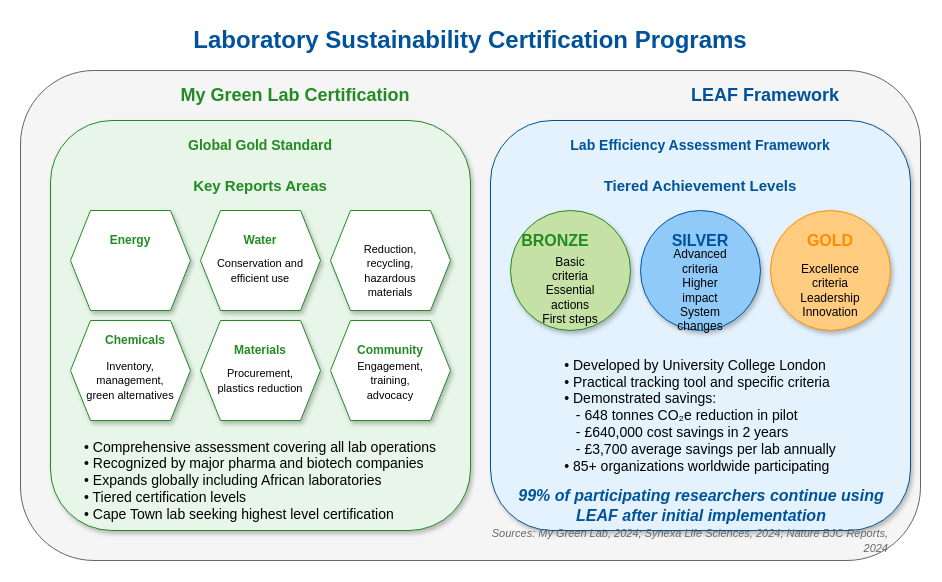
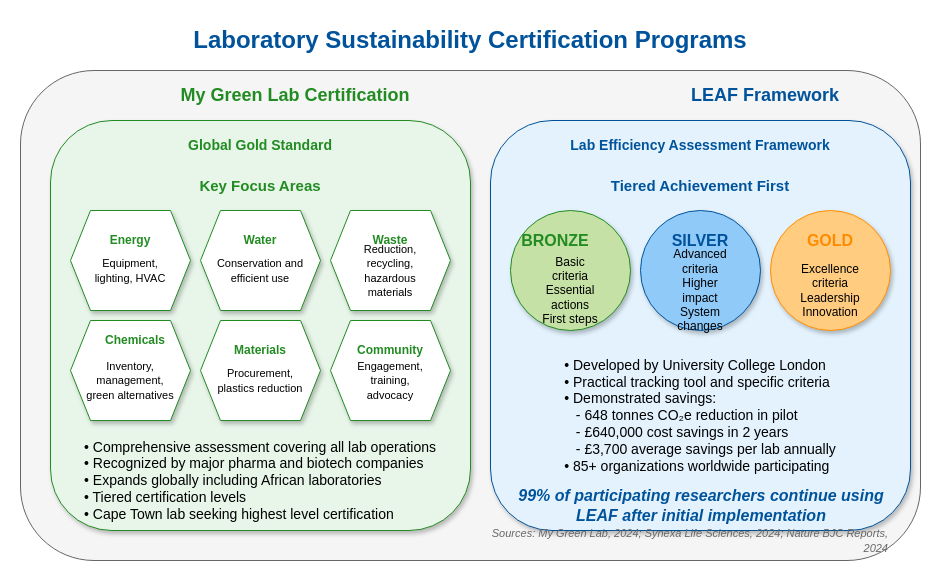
node "Key Reports Areas": label "Key Reports Areas" -> "Key Focus Areas"
node "Tiered Achievement Levels": label "Tiered Achievement Levels" -> "Tiered Achievement First"
node "Waste": added
node "Equipment, lighting, HVAC": added
